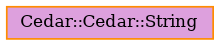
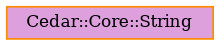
node "Cedar::Cedar::String": label "Cedar::Cedar::String" -> "Cedar::Core::String"
